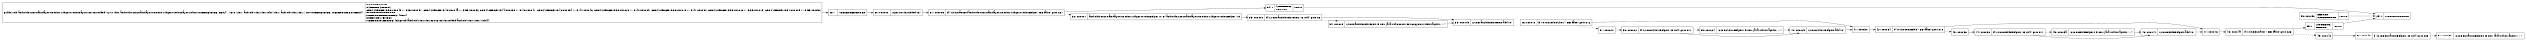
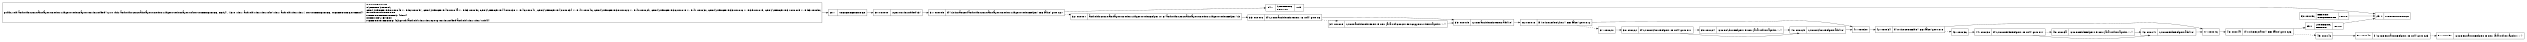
node "54: ?": text "return" -> "void"
edge "35: 0x0015" -> "36: 0x001e": added
